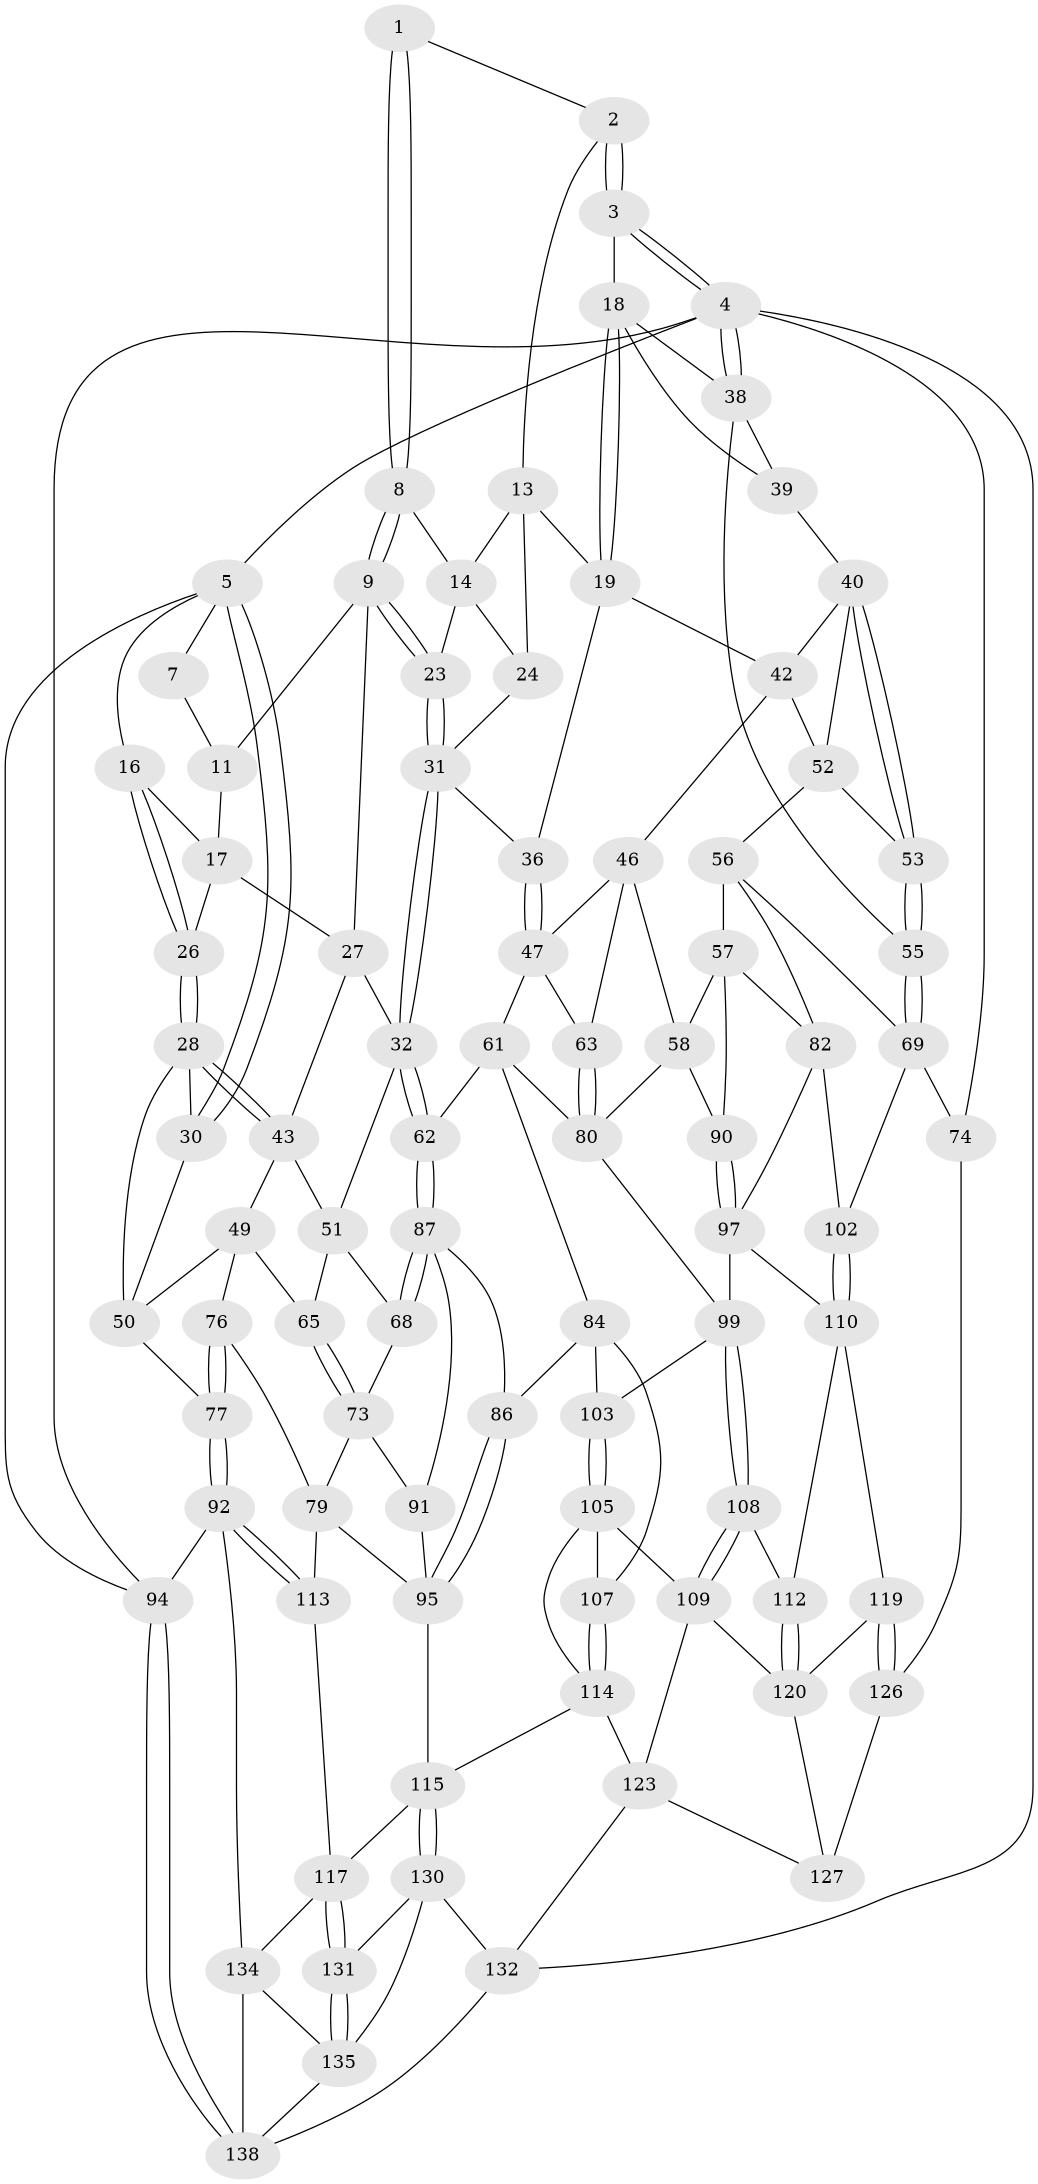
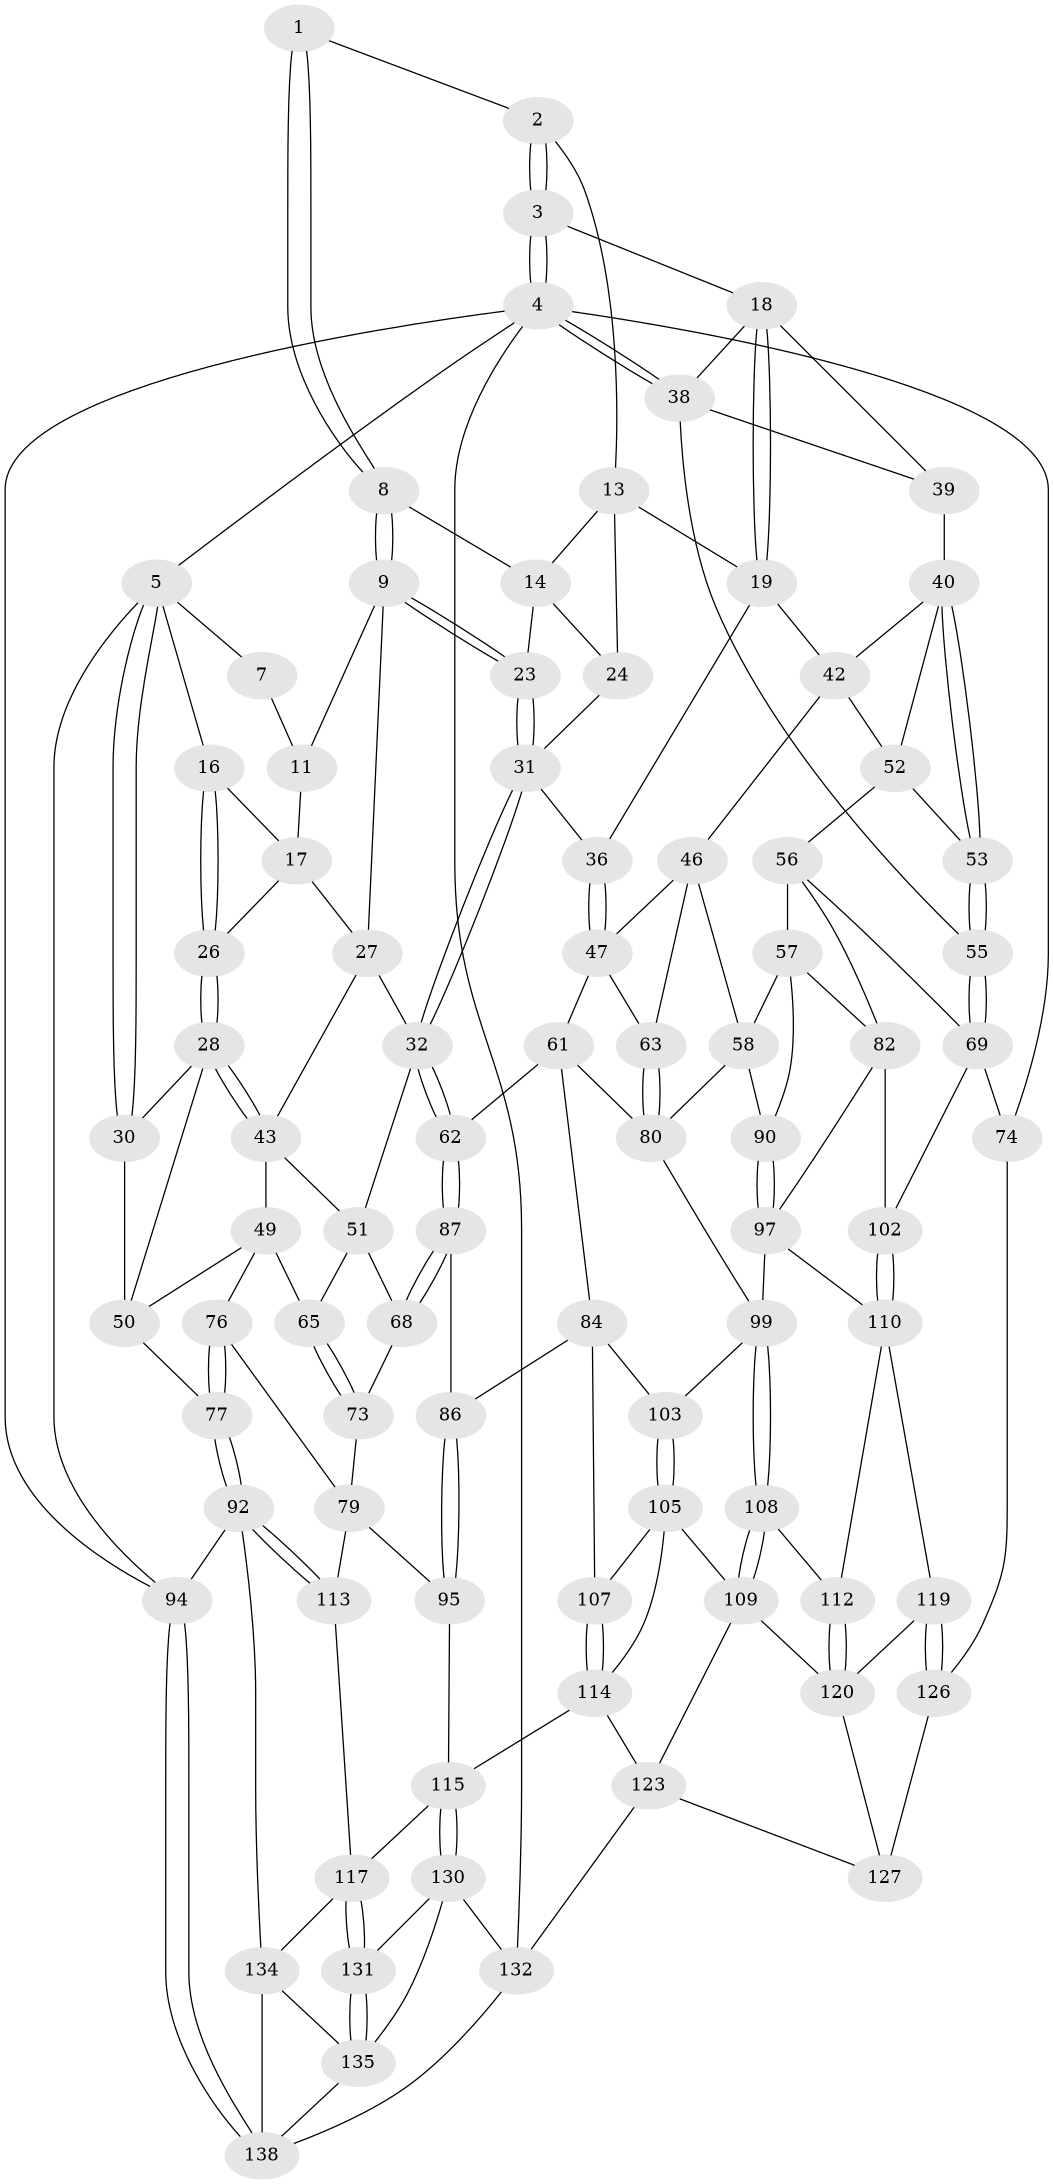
node "91": removed
